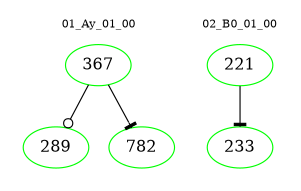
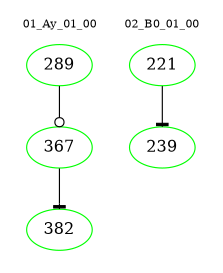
edge "367" -> "289": reversed
node "782": label "782" -> "382"
node "233": label "233" -> "239"
